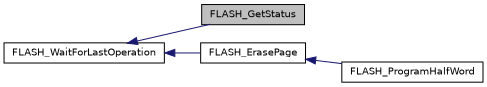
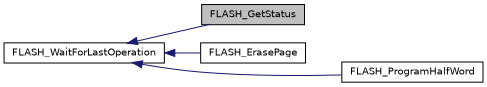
edge "FLASH_ProgramHalfWord" -> "FLASH_ErasePage": now "FLASH_ProgramHalfWord" -> "FLASH_WaitForLastOperation"
